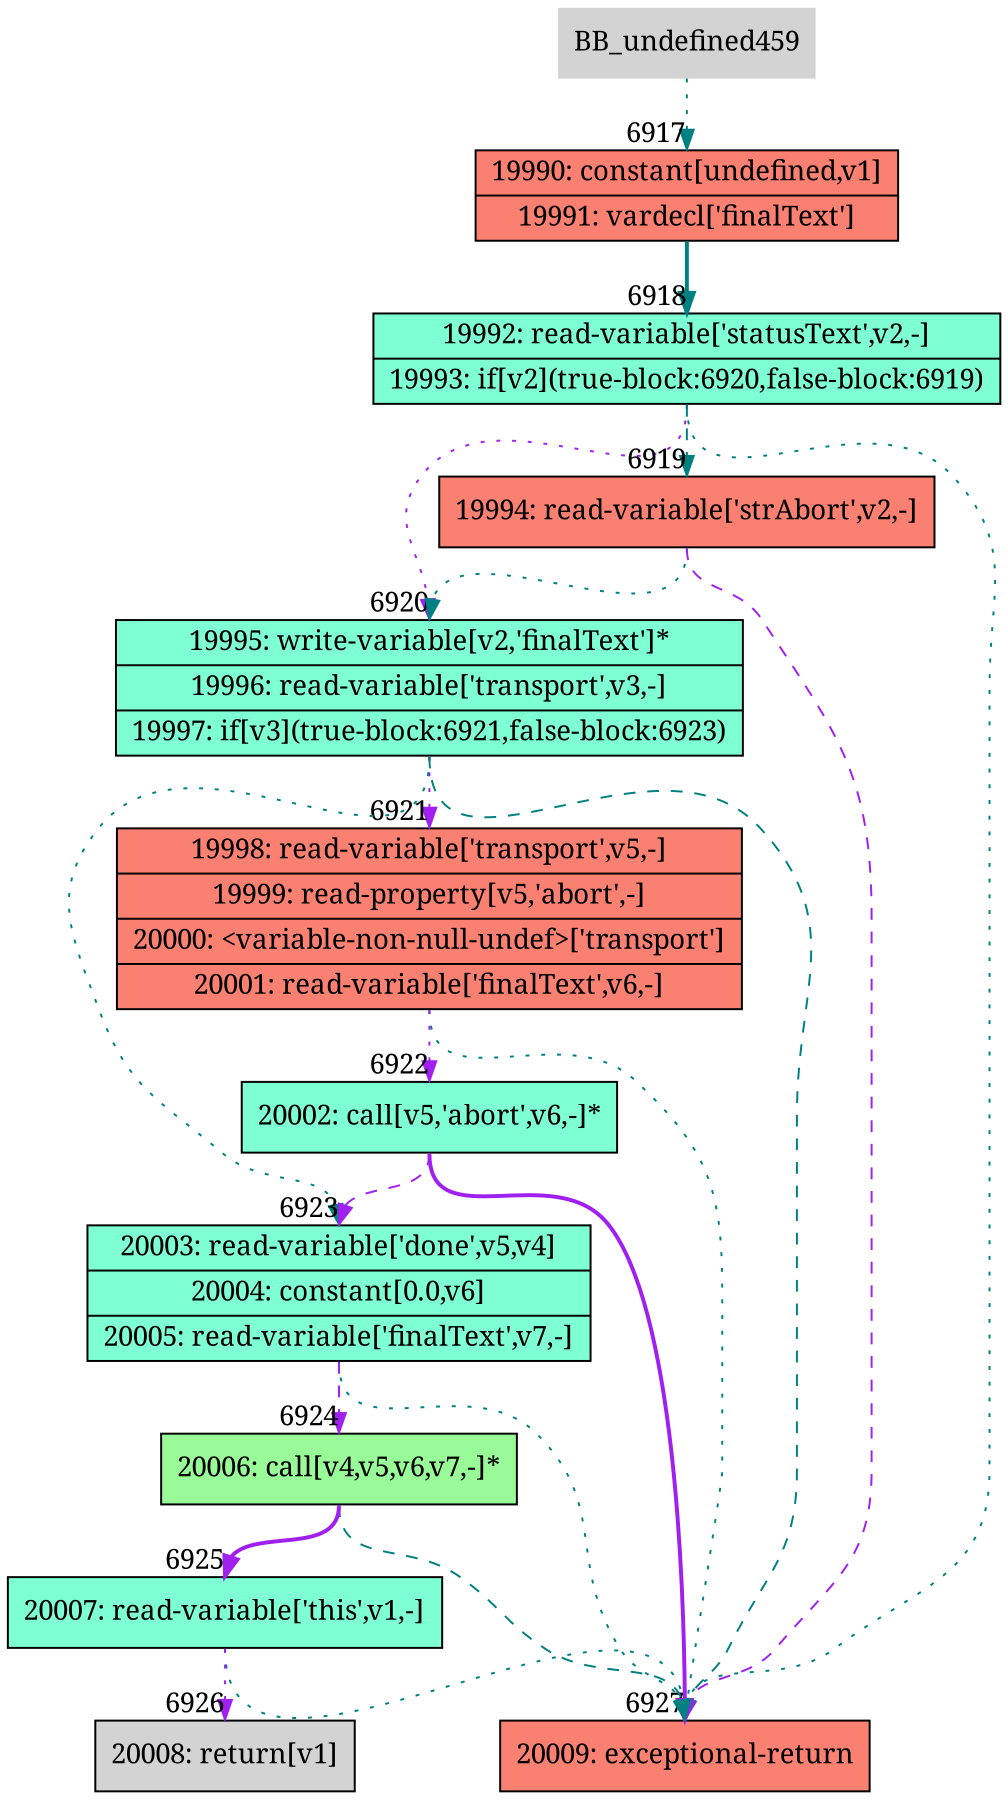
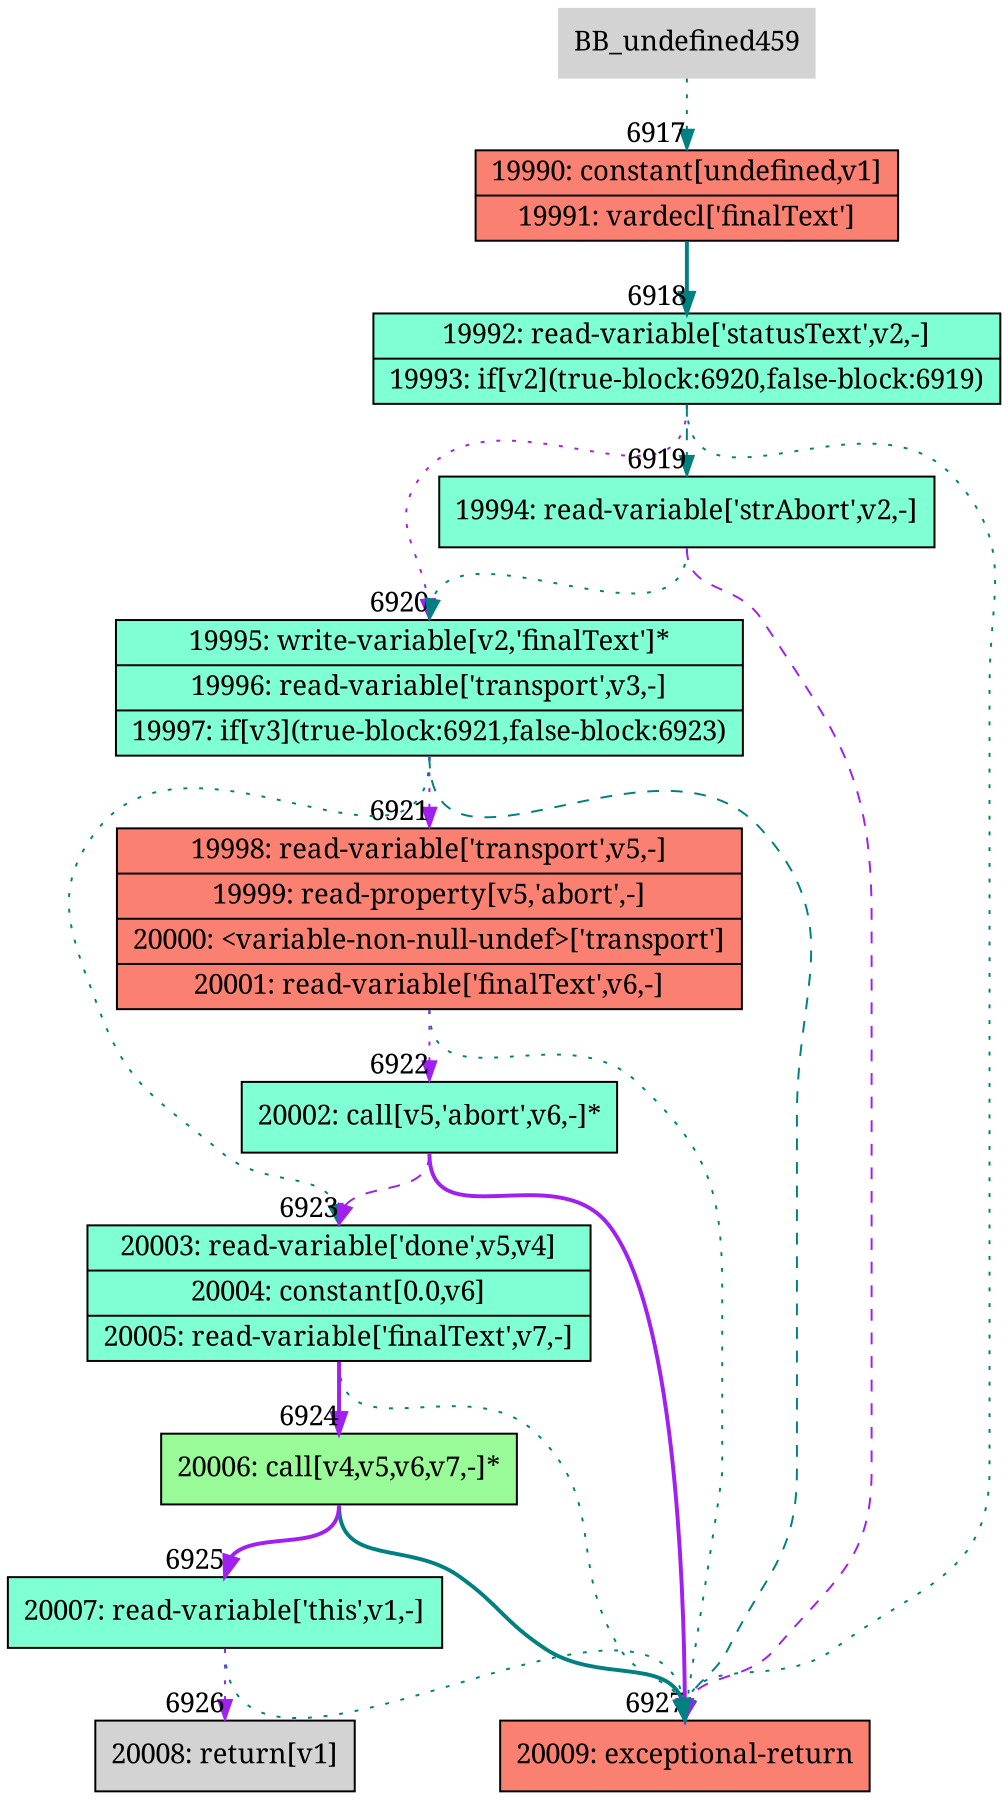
node "19994: read-variable['strAbort',v2,-]": fillcolor salmon -> aquamarine
edge "20003: read-variable['done',v5,v4]" -> "20006: call[v4,v5,v6,v7,-]*": style dashed -> bold
edge "20006: call[v4,v5,v6,v7,-]*" -> "20009: exceptional-return": style dashed -> bold
